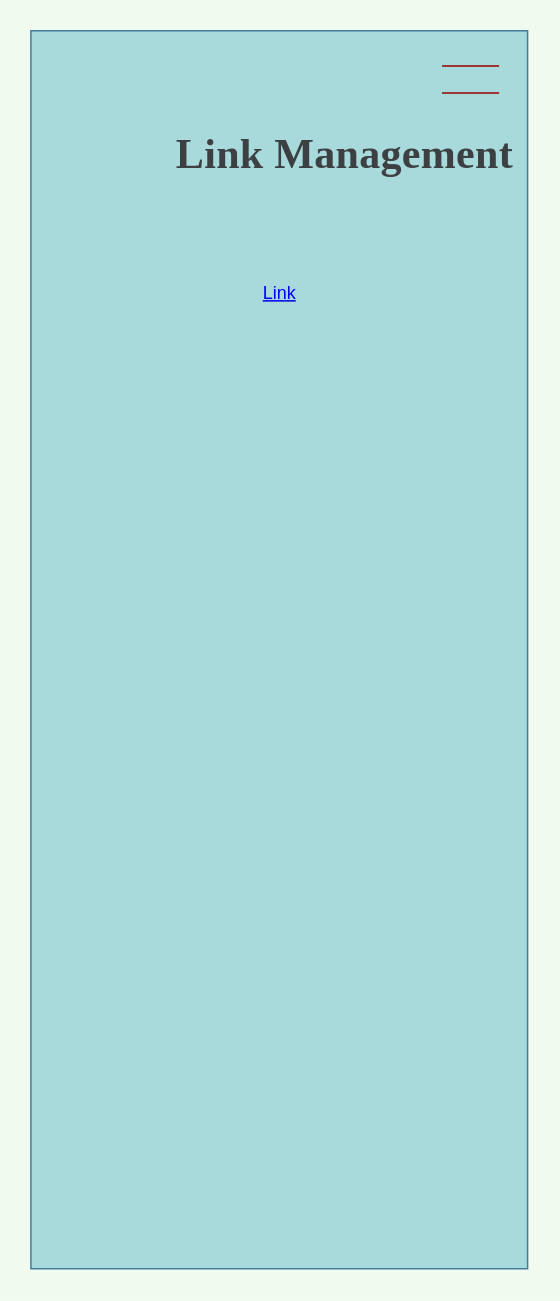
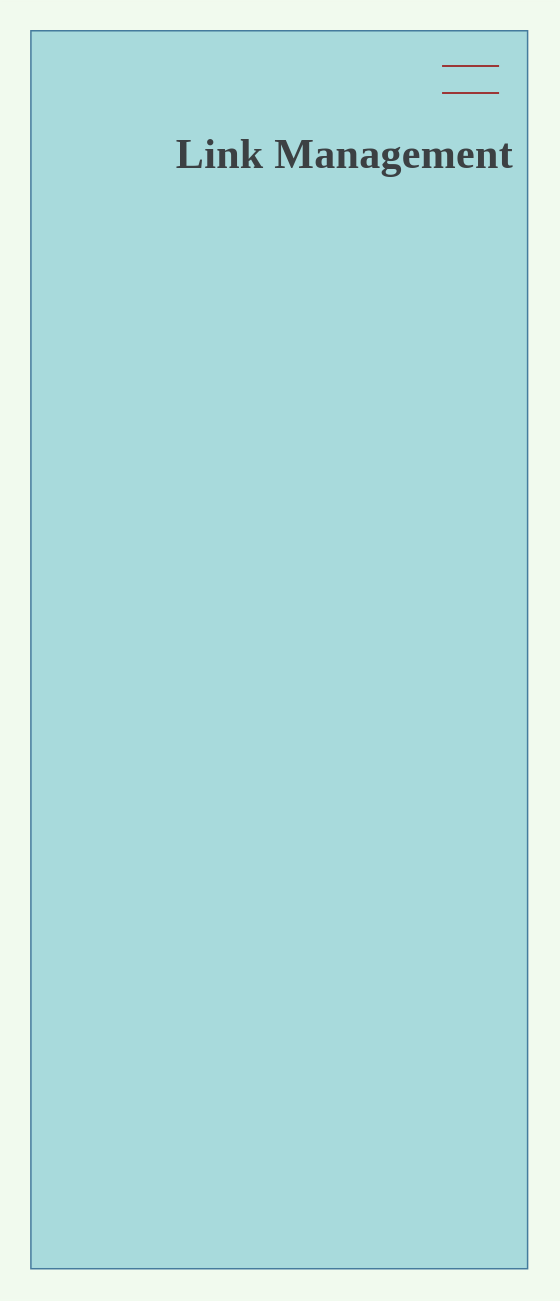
node "Link": removed
